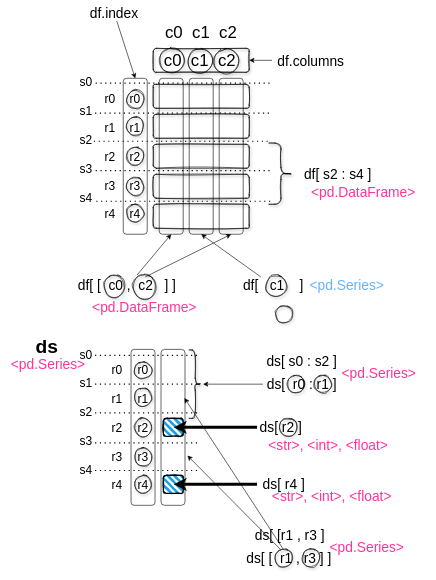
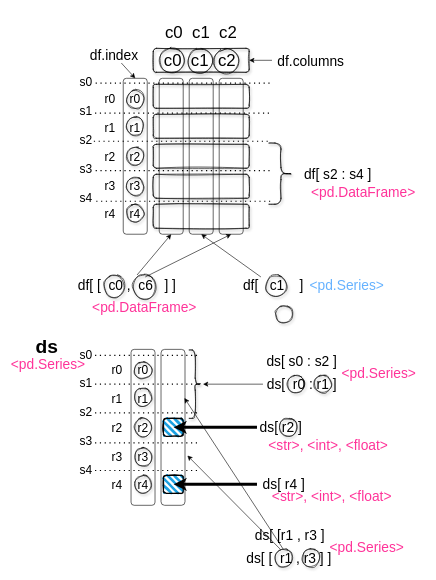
node "df.index": moved (114, 13) -> (114, 55)
node "df[ [ c0 , c2 ] ]": label "df[ [ c0 , c2 ] ]" -> "df[ [ c0 , c6 ] ]"
